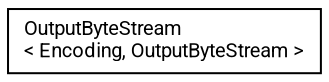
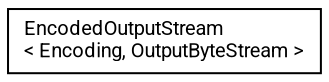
node "OutputByteStream < Encoding, OutputByteStream >": label "OutputByteStream < Encoding, OutputByteStream >" -> "EncodedOutputStream < Encoding, OutputByteStream >"
